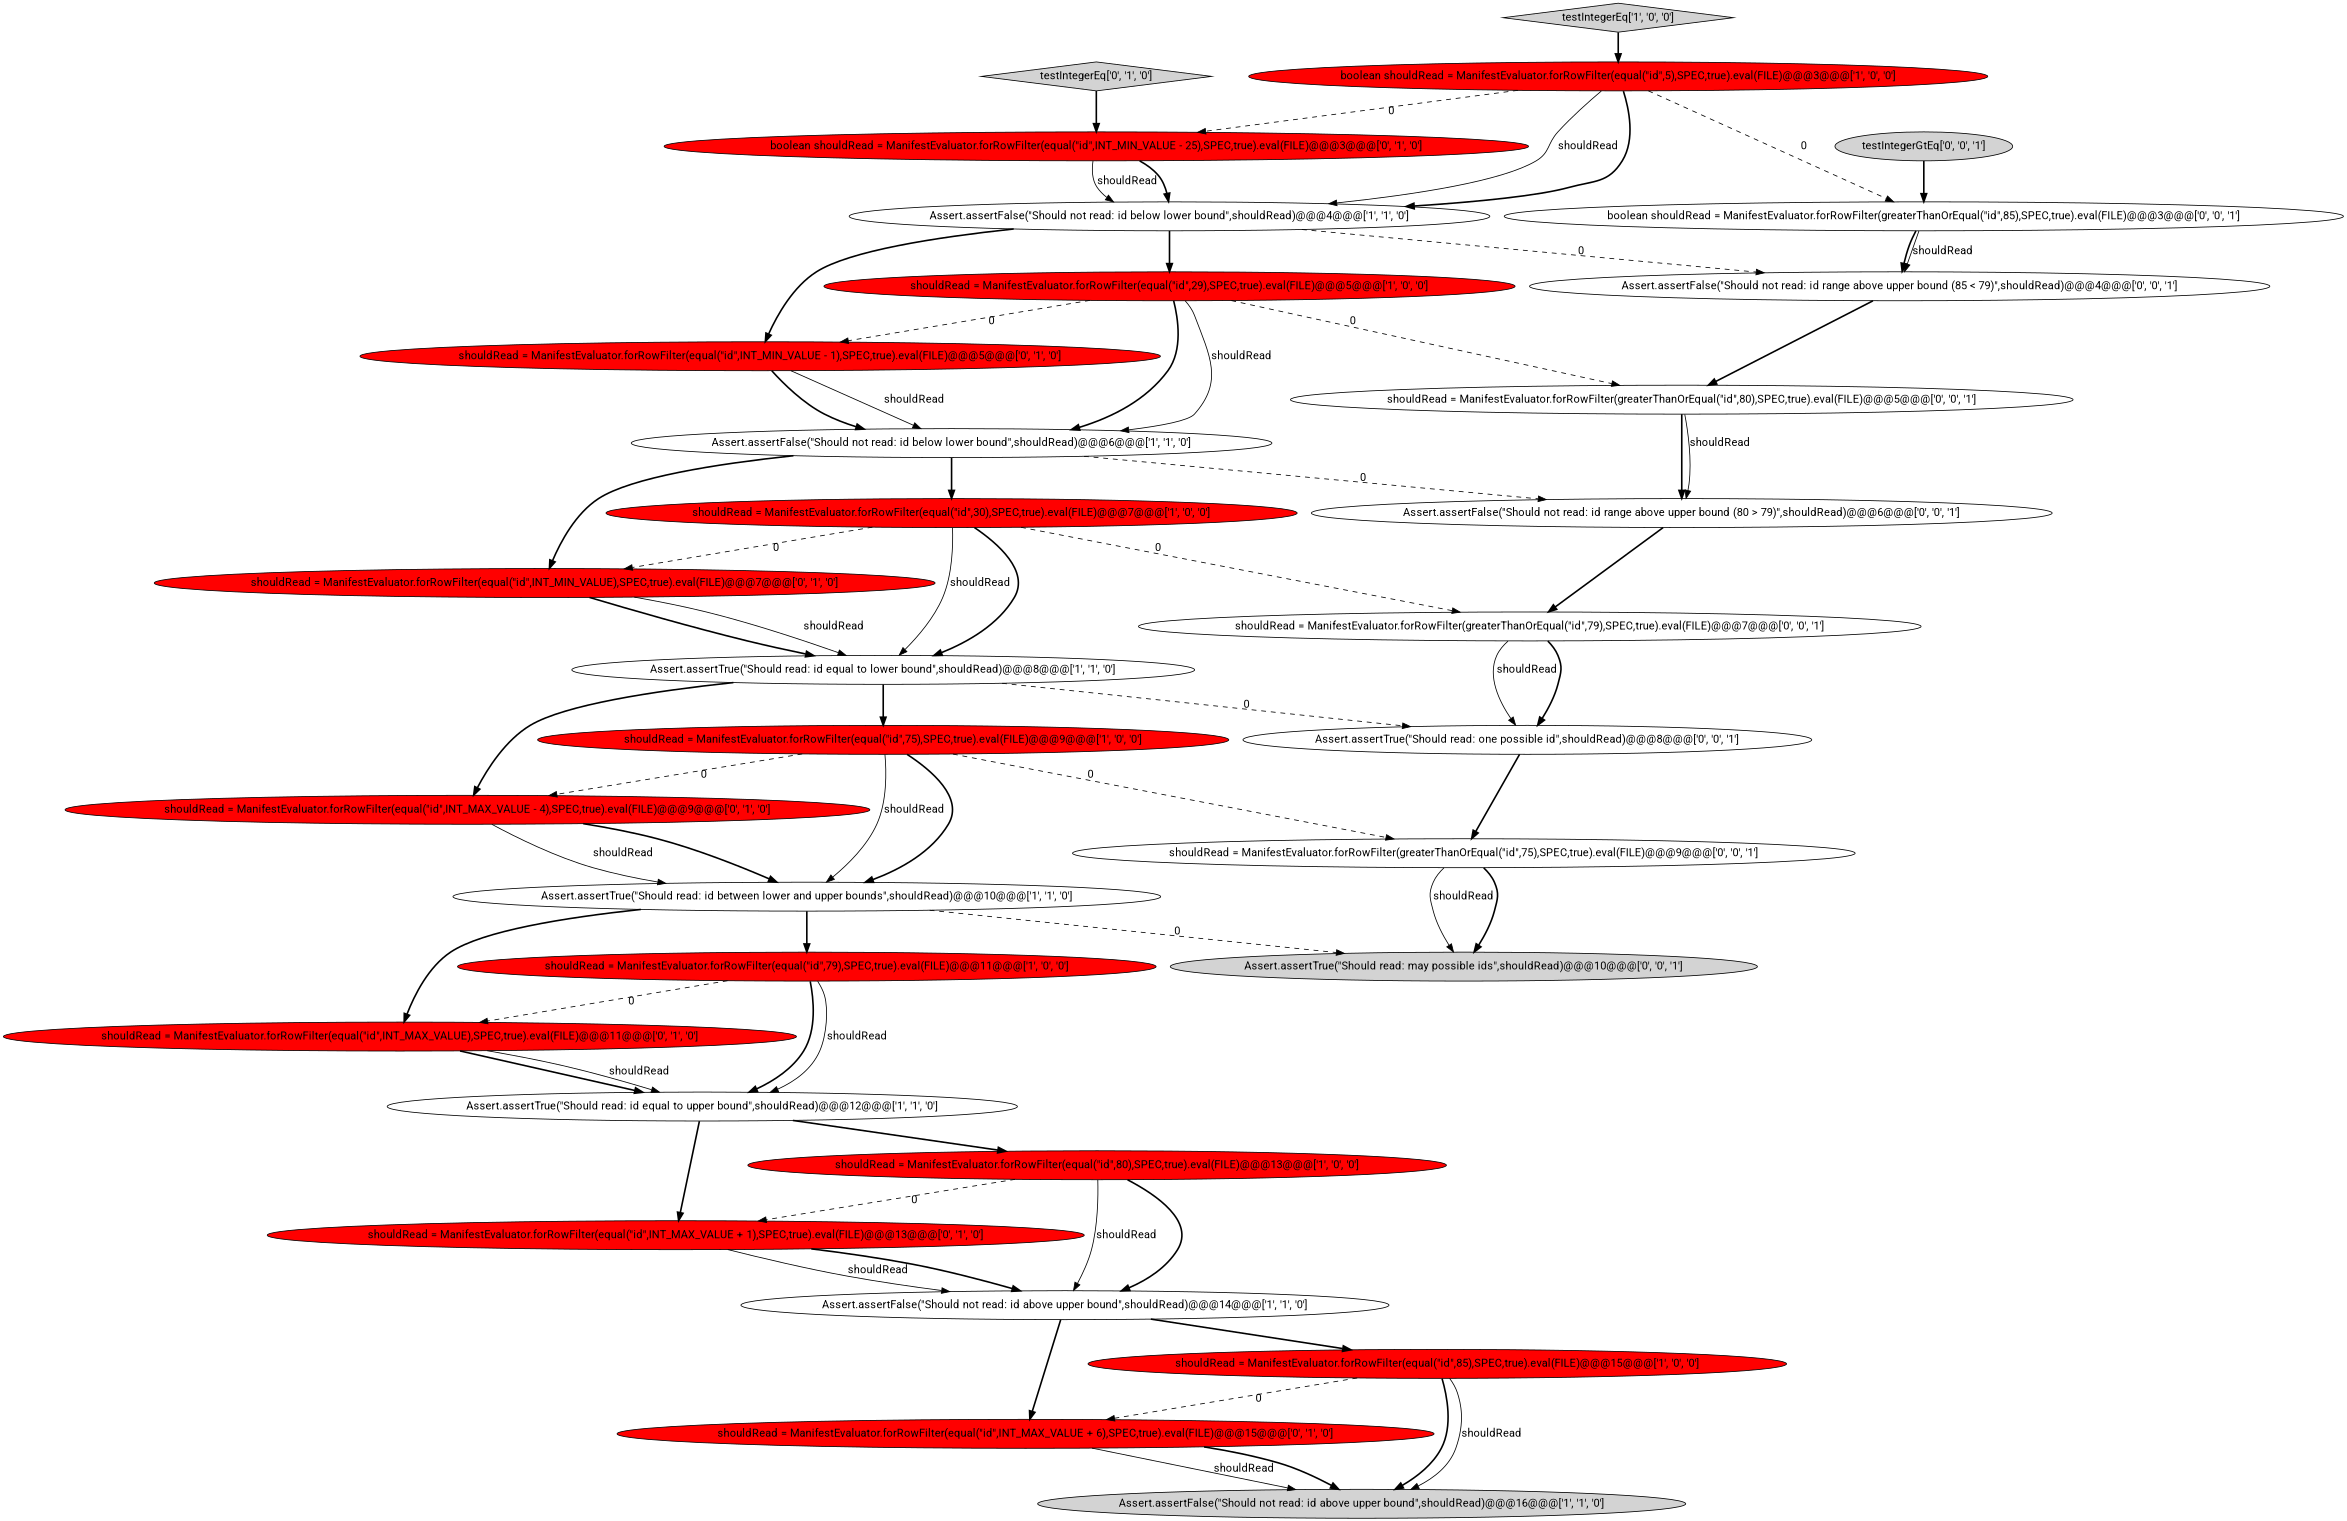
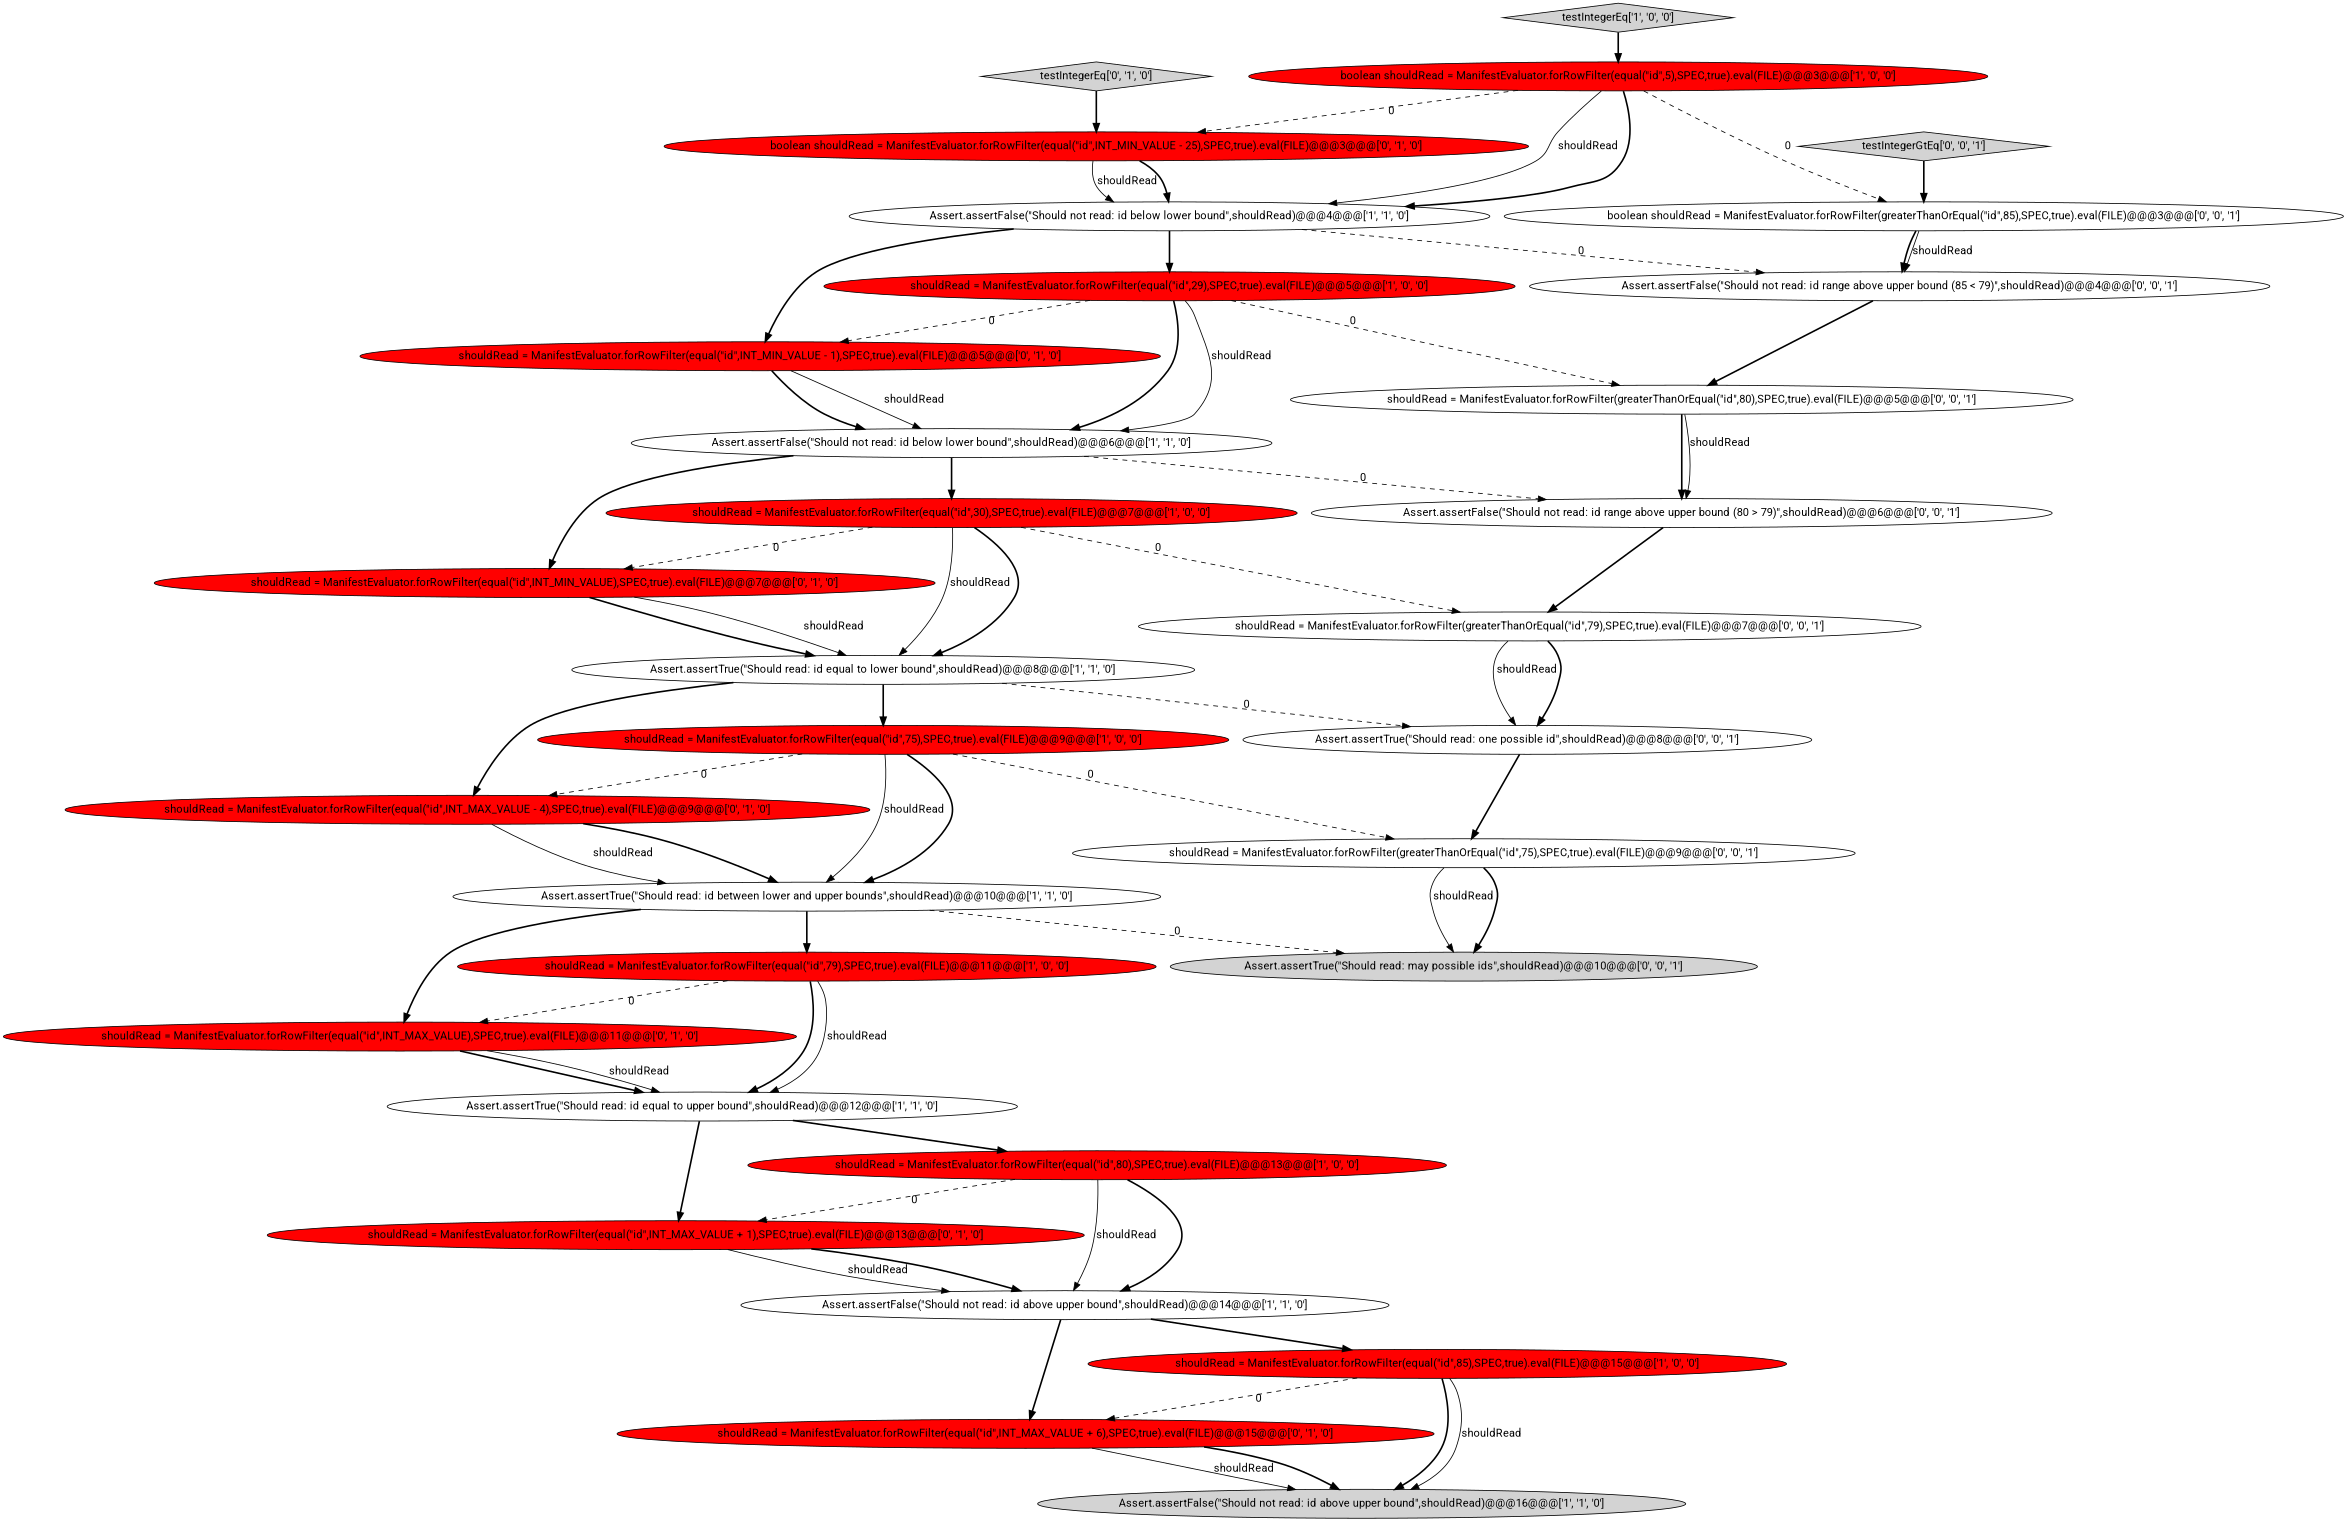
node "testIntegerGtEq['0', '0', '1']": shape ellipse -> diamond
